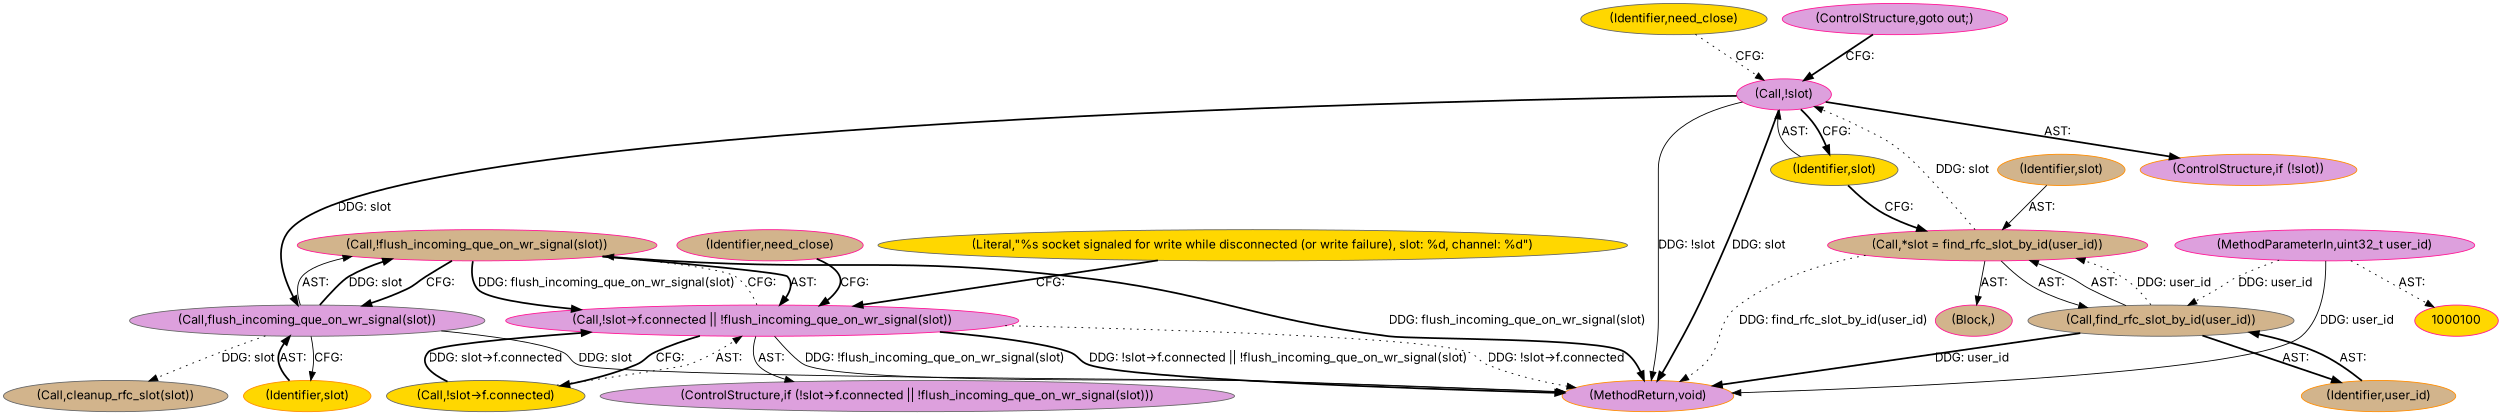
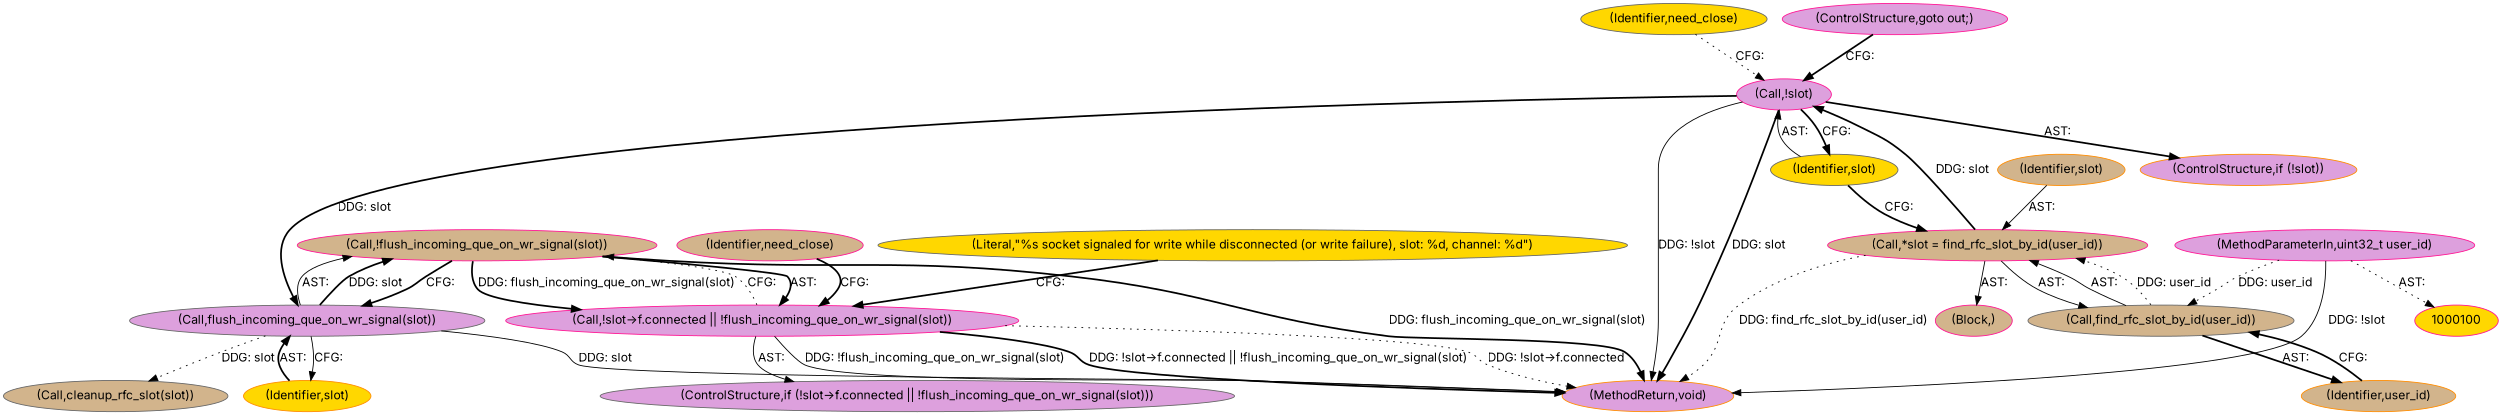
edge "(Call,*slot = find_rfc_slot_by_id(user_id))" -> "(Call,!slot)": style dotted -> bold
edge "(MethodParameterIn,uint32_t user_id)" -> "(MethodReturn,void)": label "DDG: user_id" -> "DDG: !slot"
edge "(Identifier,user_id)" -> "(Call,find_rfc_slot_by_id(user_id))": label "AST: " -> "CFG: "
edge "(Call,find_rfc_slot_by_id(user_id))" -> "(MethodReturn,void)": removed, label "DDG: user_id"
node "(Call,!slot->f.connected)": removed
